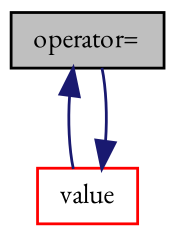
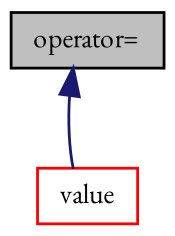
edge "operator=" -> "value": removed
